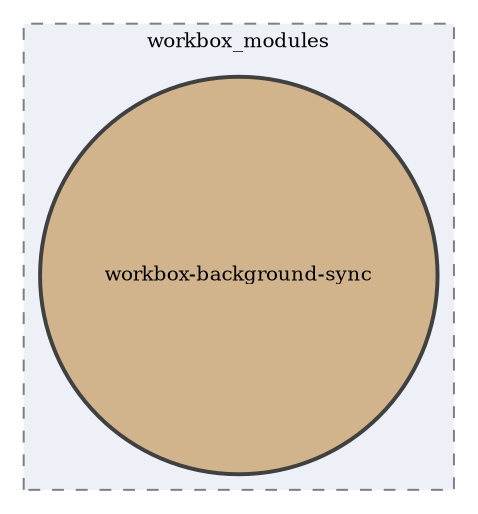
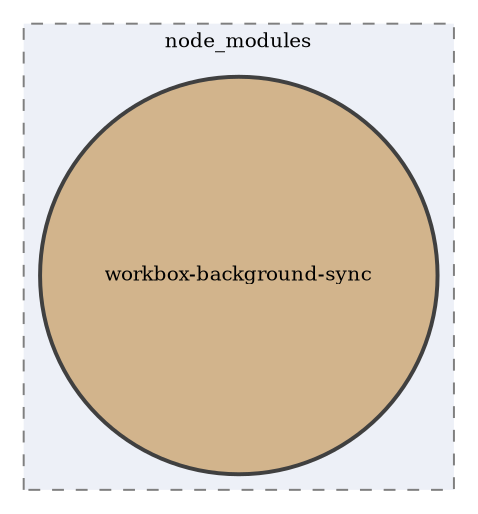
cluster "workbox_modules": label "workbox_modules" -> "node_modules"
